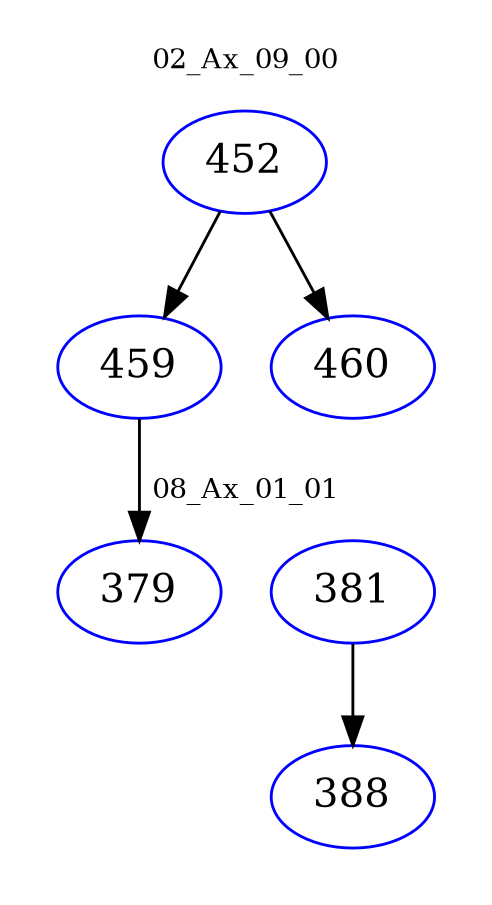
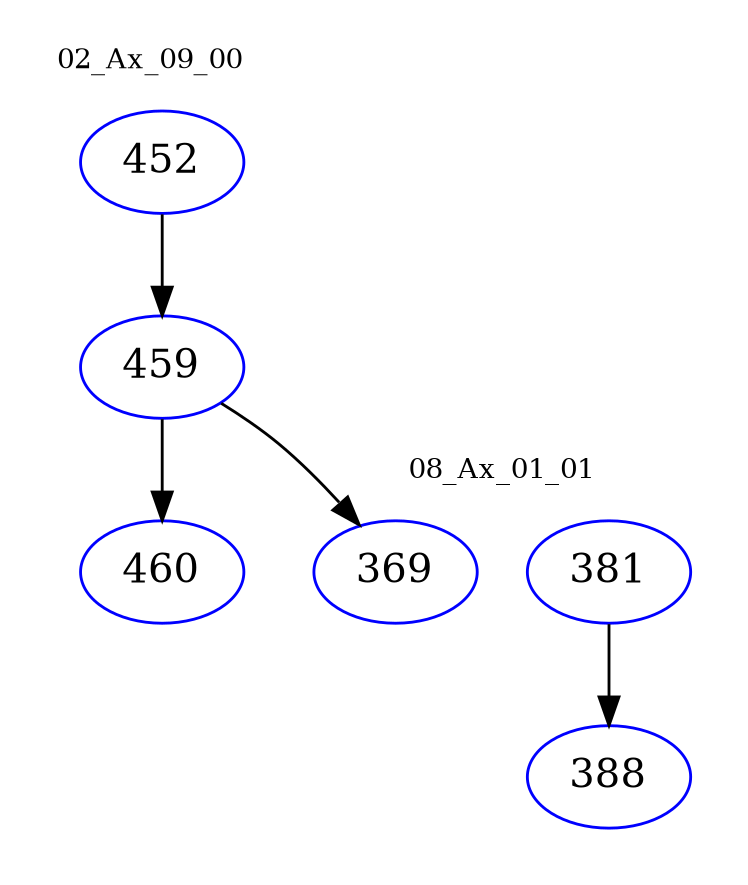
edge "452" -> "460": now "459" -> "460"
node "379": label "379" -> "369"
